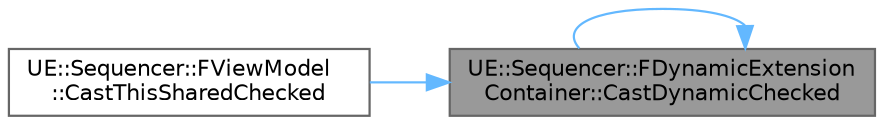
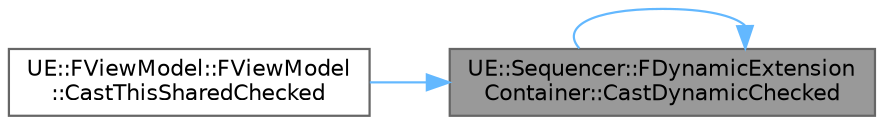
node "UE::Sequencer::FViewModel ::CastThisSharedChecked": label "UE::Sequencer::FViewModel ::CastThisSharedChecked" -> "UE::FViewModel::FViewModel ::CastThisSharedChecked"
